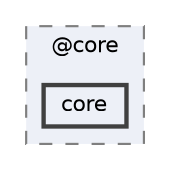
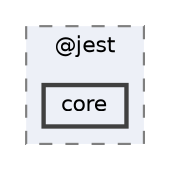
cluster "@core": label "@core" -> "@jest"
